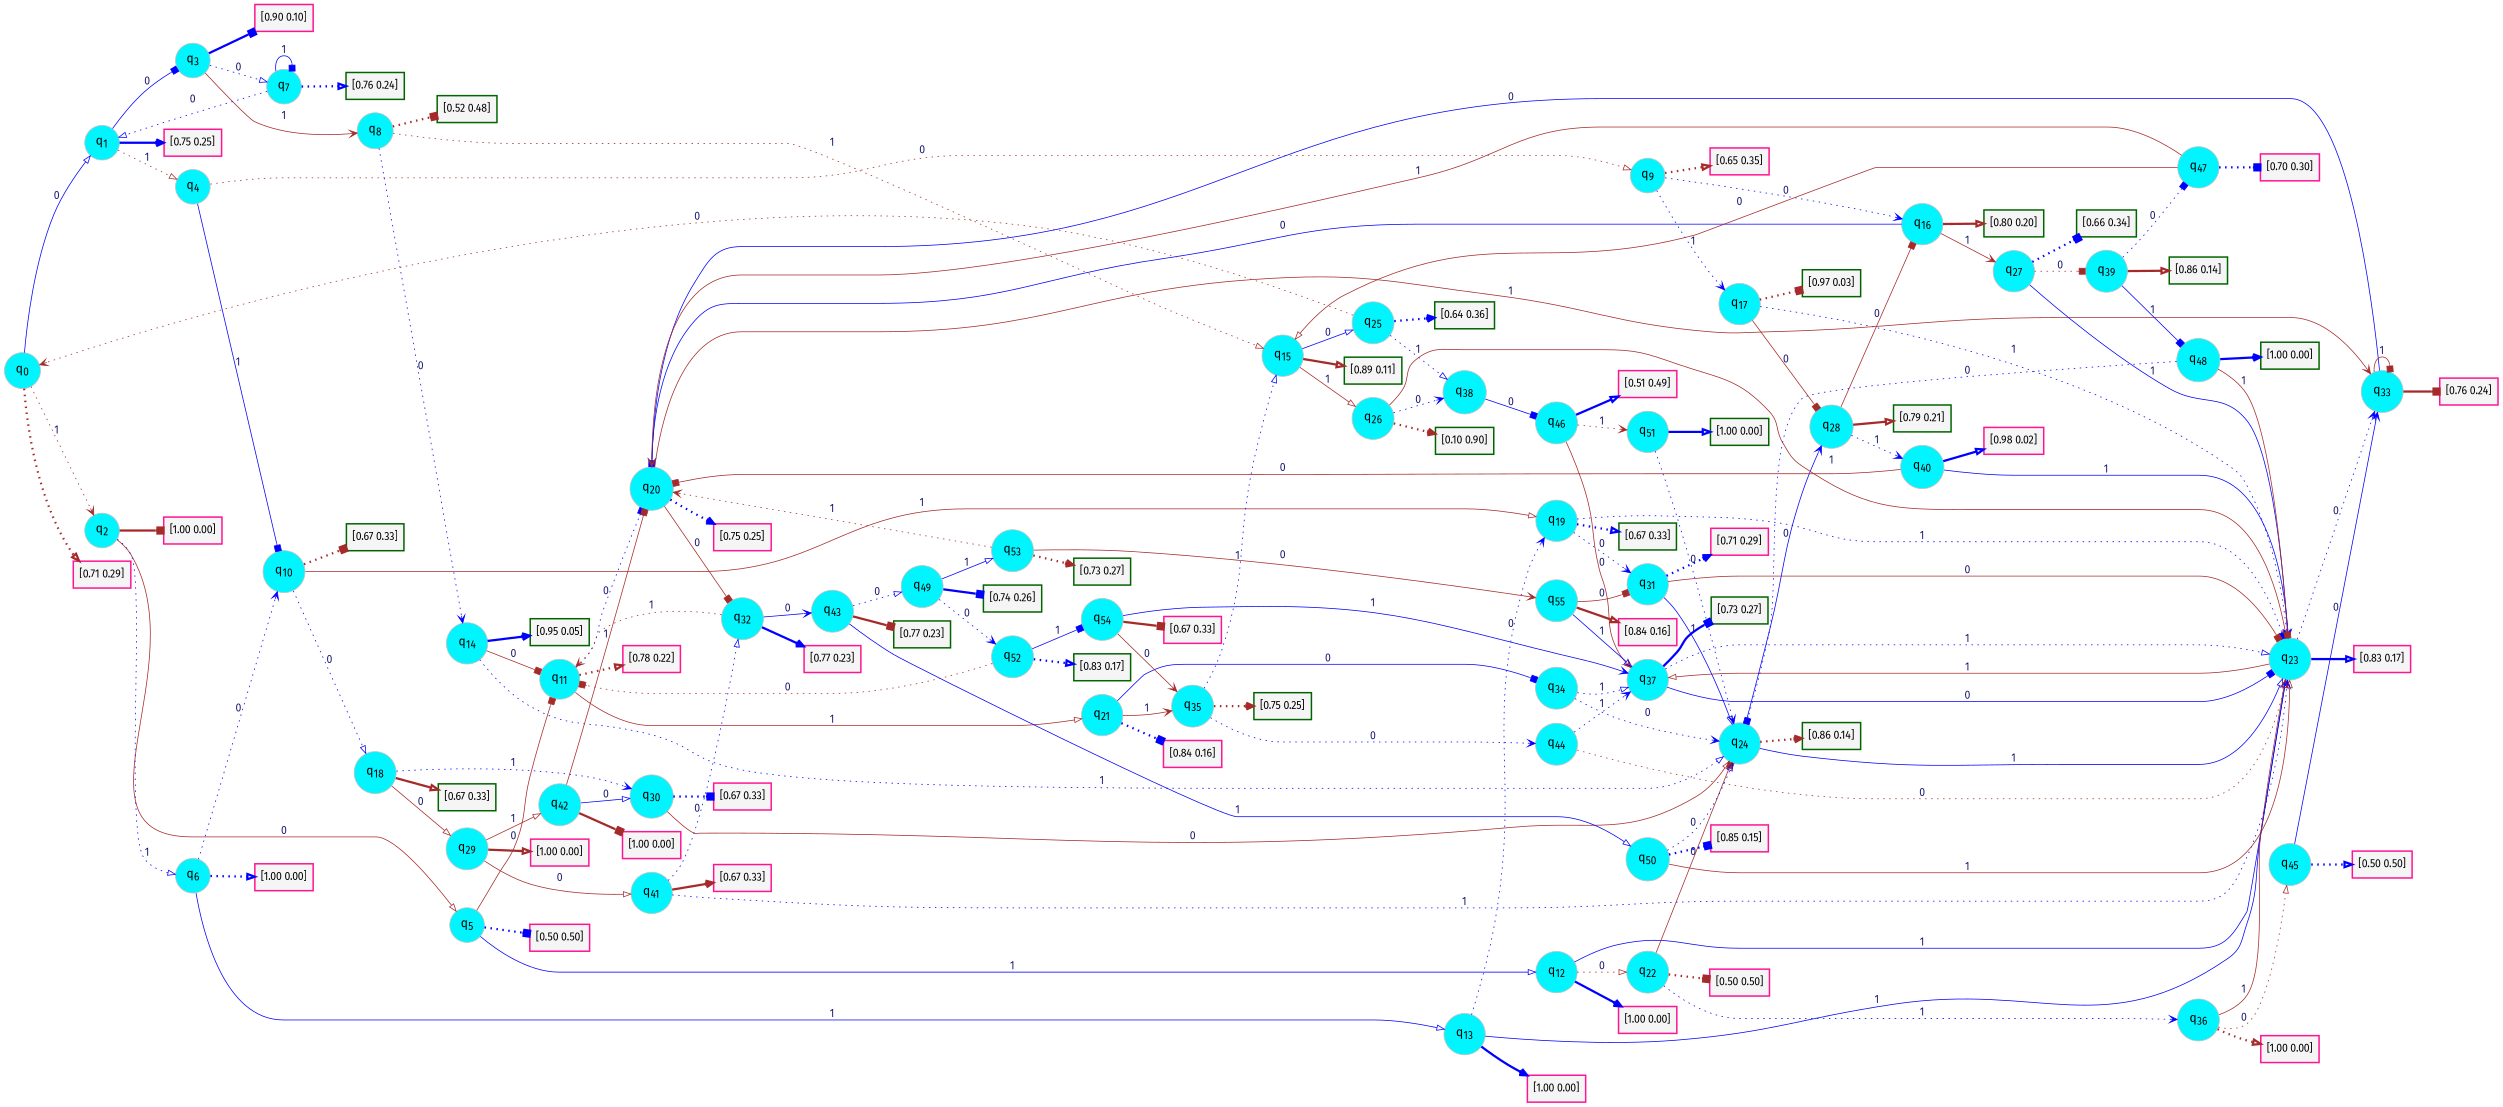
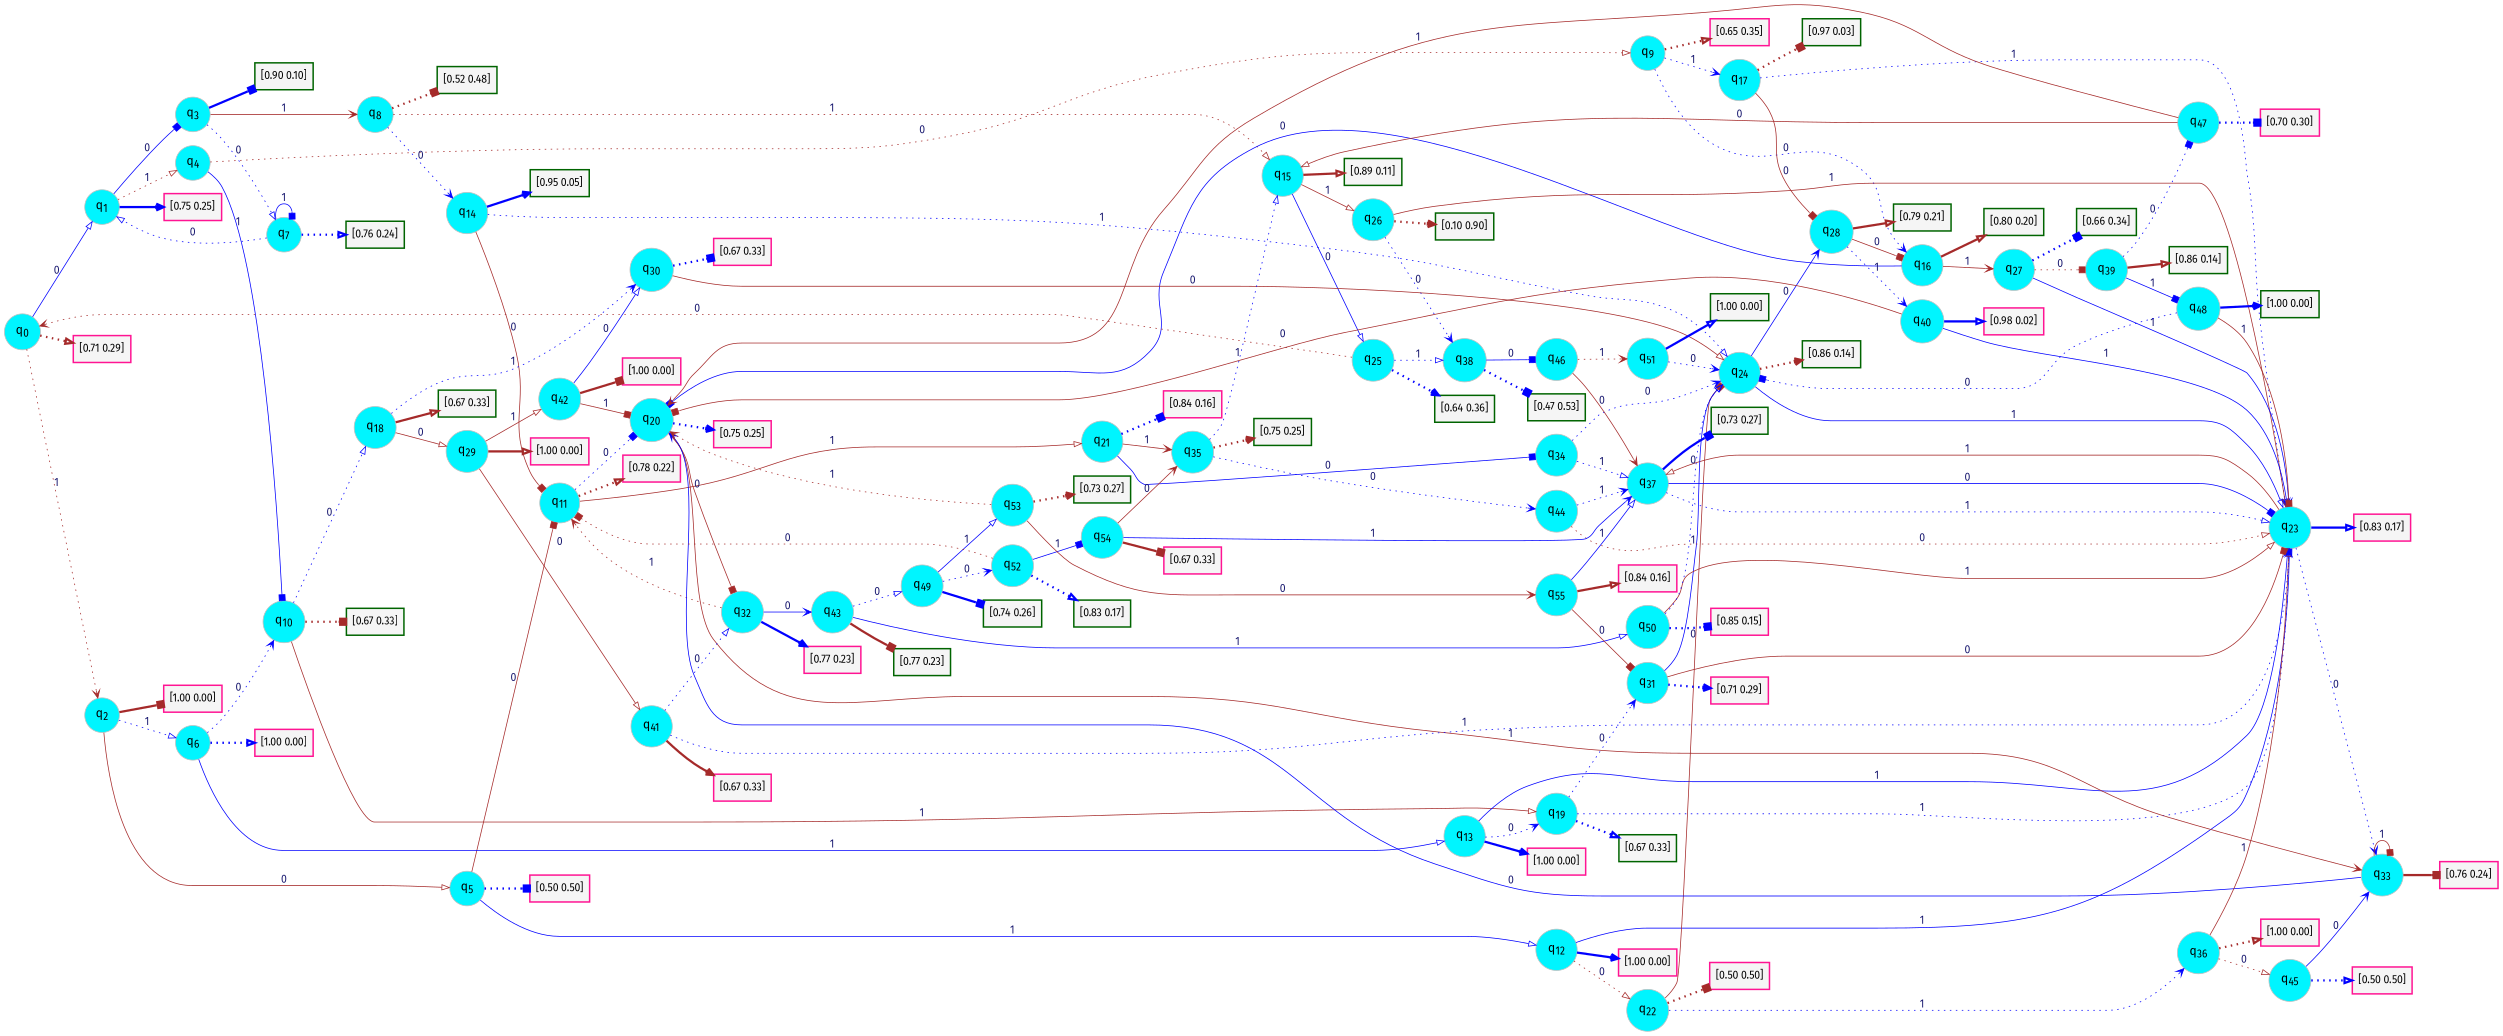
node "[0.90 0.10]": color deeppink -> darkgreen
node "[0.51 0.49]": removed
node "[0.47 0.53]": added
